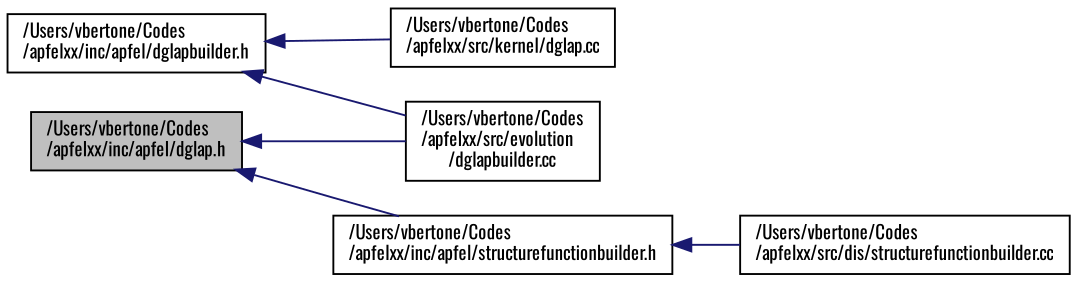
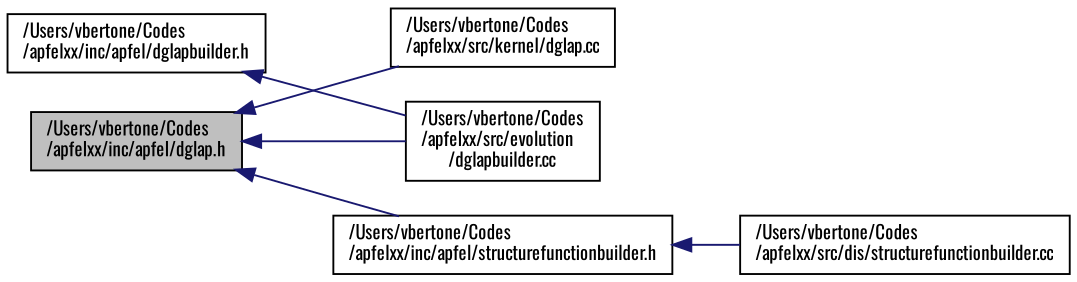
edge "/Users/vbertone/Codes /apfelxx/src/kernel/dglap.cc" -> "/Users/vbertone/Codes /apfelxx/inc/apfel/dglapbuilder.h": now "/Users/vbertone/Codes /apfelxx/src/kernel/dglap.cc" -> "/Users/vbertone/Codes /apfelxx/inc/apfel/dglap.h"
